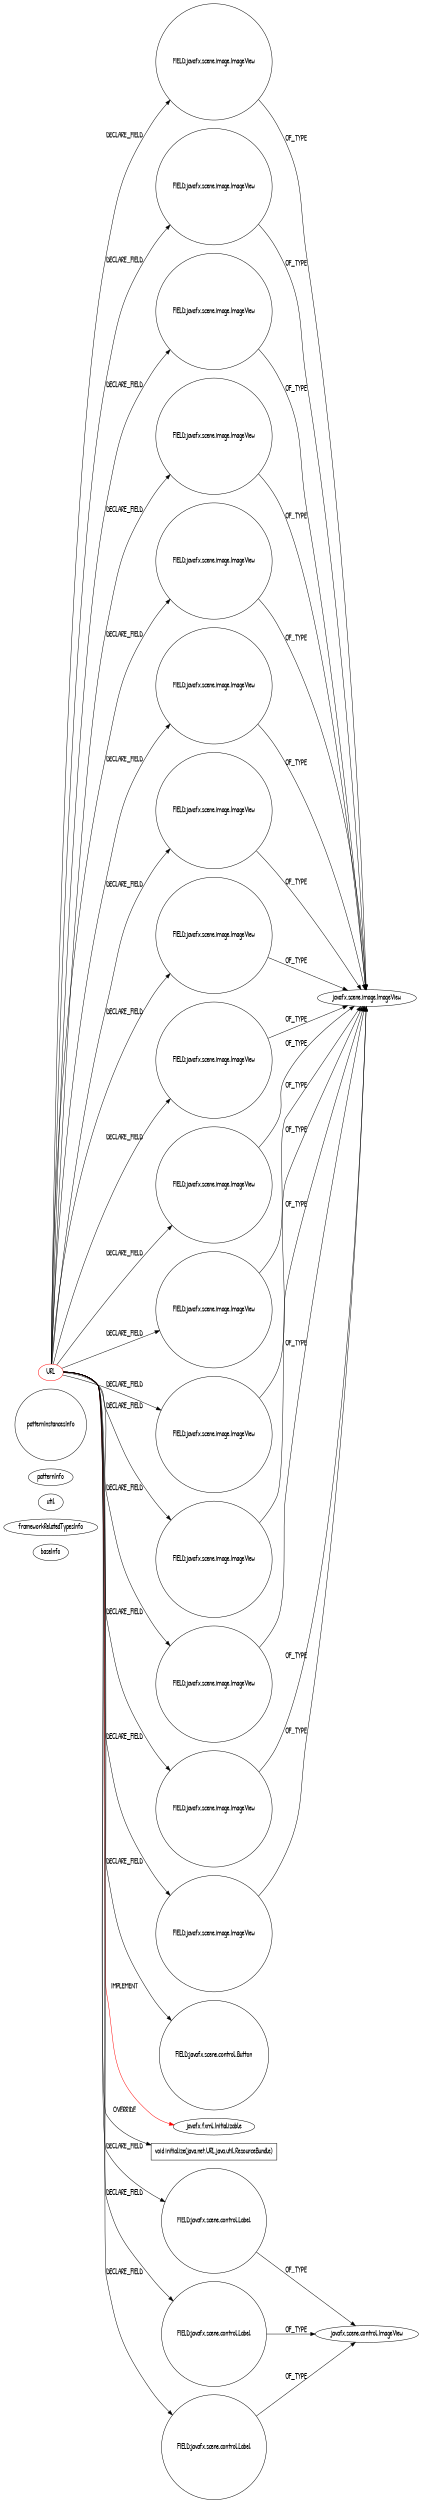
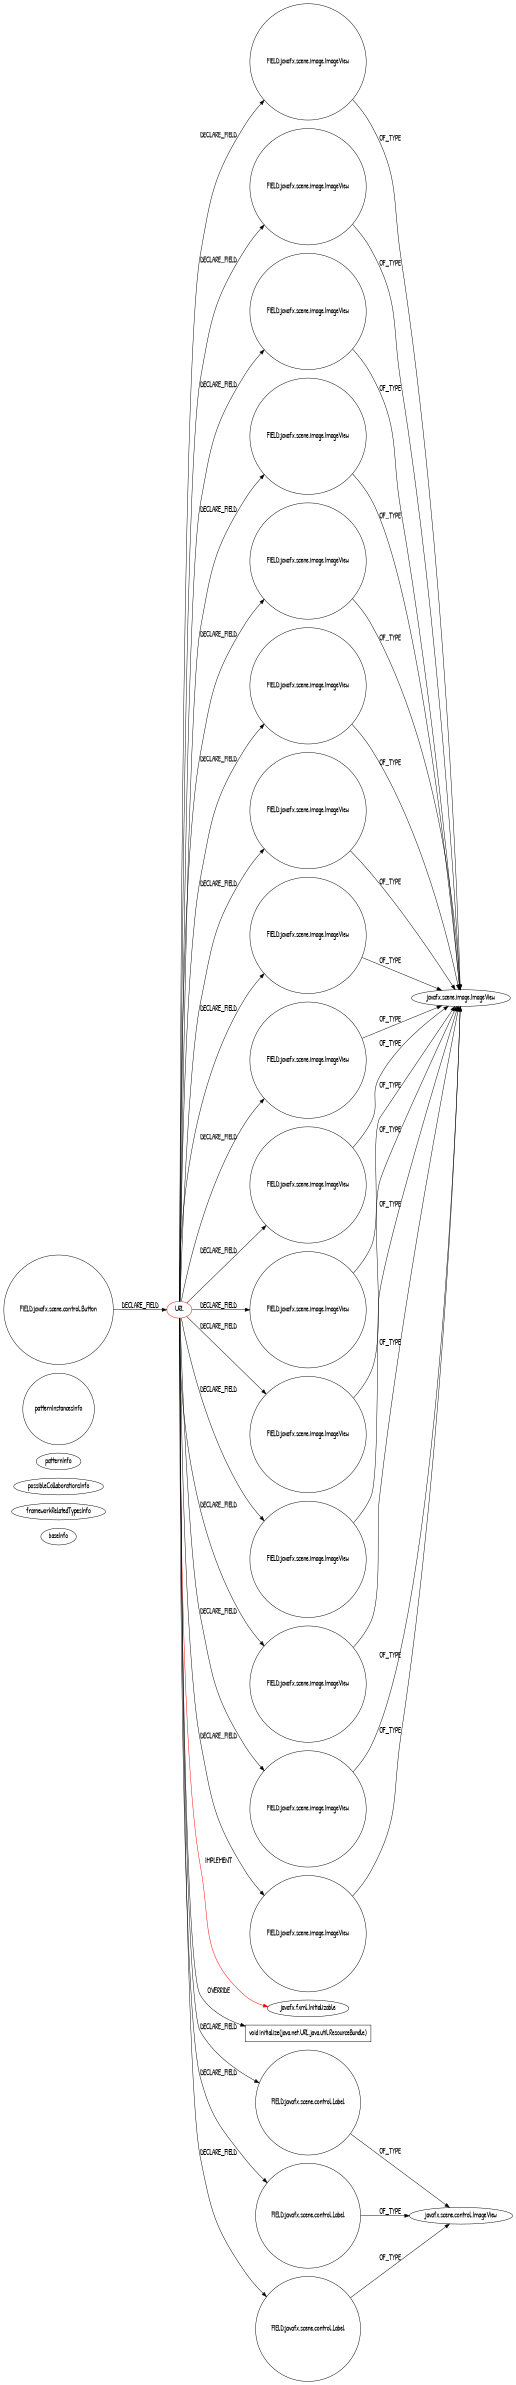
node "util": label "util" -> "possibleCollaborationsInfo"
edge "URL" -> "FIELD:javafx.scene.control.Button": reversed
